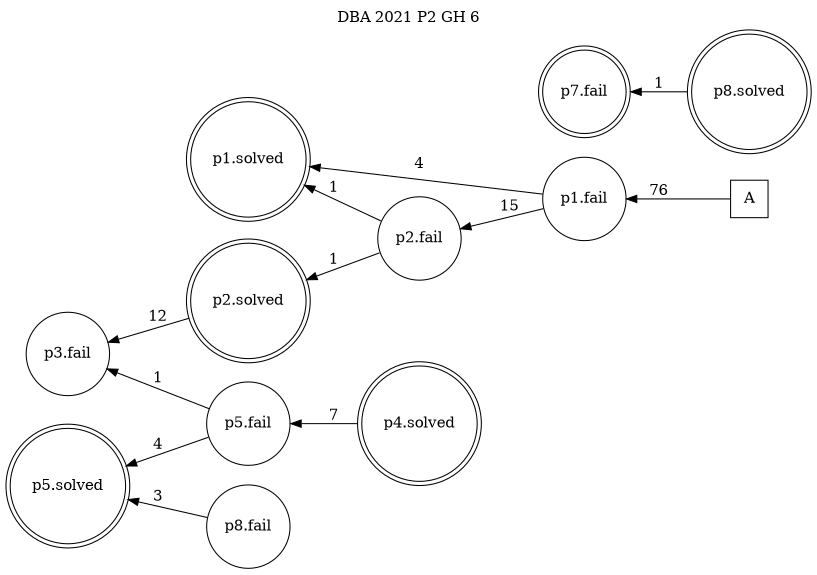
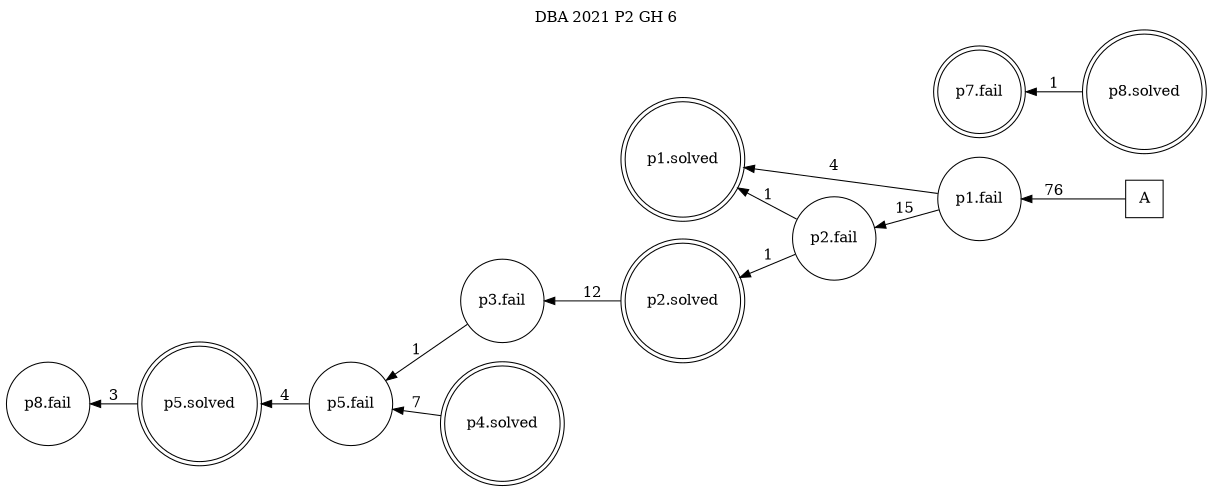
edge "p5.fail" -> "p3.fail": reversed
edge "p8.fail" -> "p5.solved": reversed
